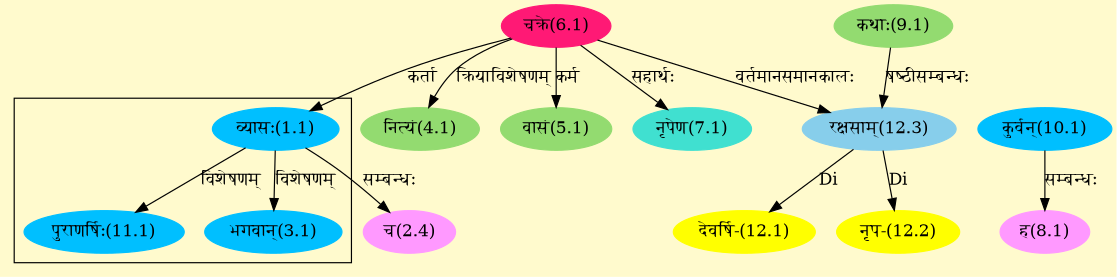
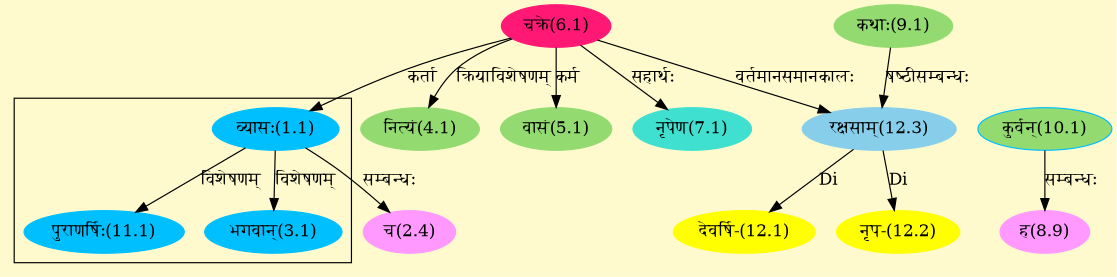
node "कुर्वन्(10.1)": fillcolor #00bfff -> #93db70
node "ह(8.1)": label "ह(8.1)" -> "ह(8.9)"
